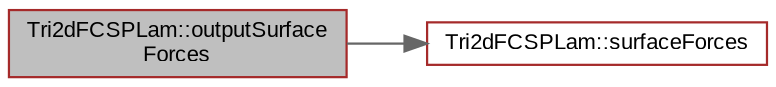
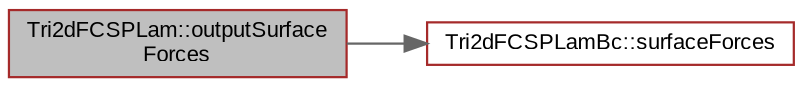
node "Tri2dFCSPLam::surfaceForces": label "Tri2dFCSPLam::surfaceForces" -> "Tri2dFCSPLamBc::surfaceForces"
